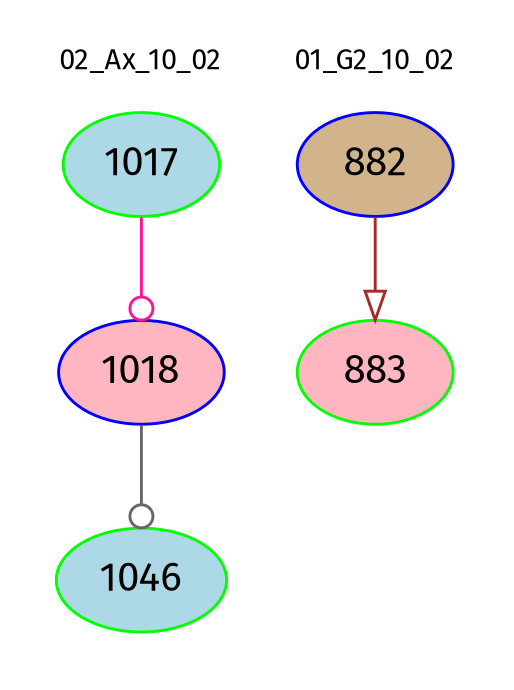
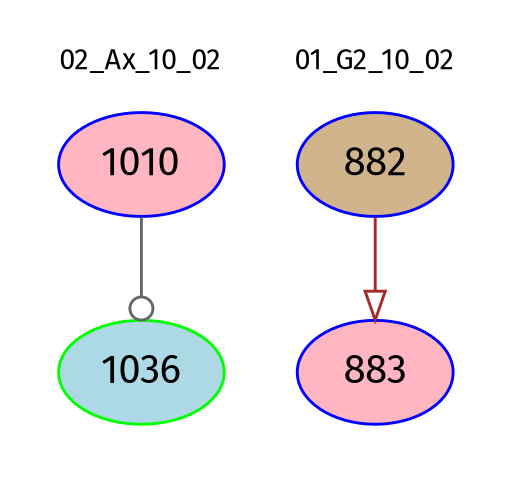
node "1017": removed
node "1018": label "1018" -> "1010"
node "883": color green -> blue
node "1046": label "1046" -> "1036"
